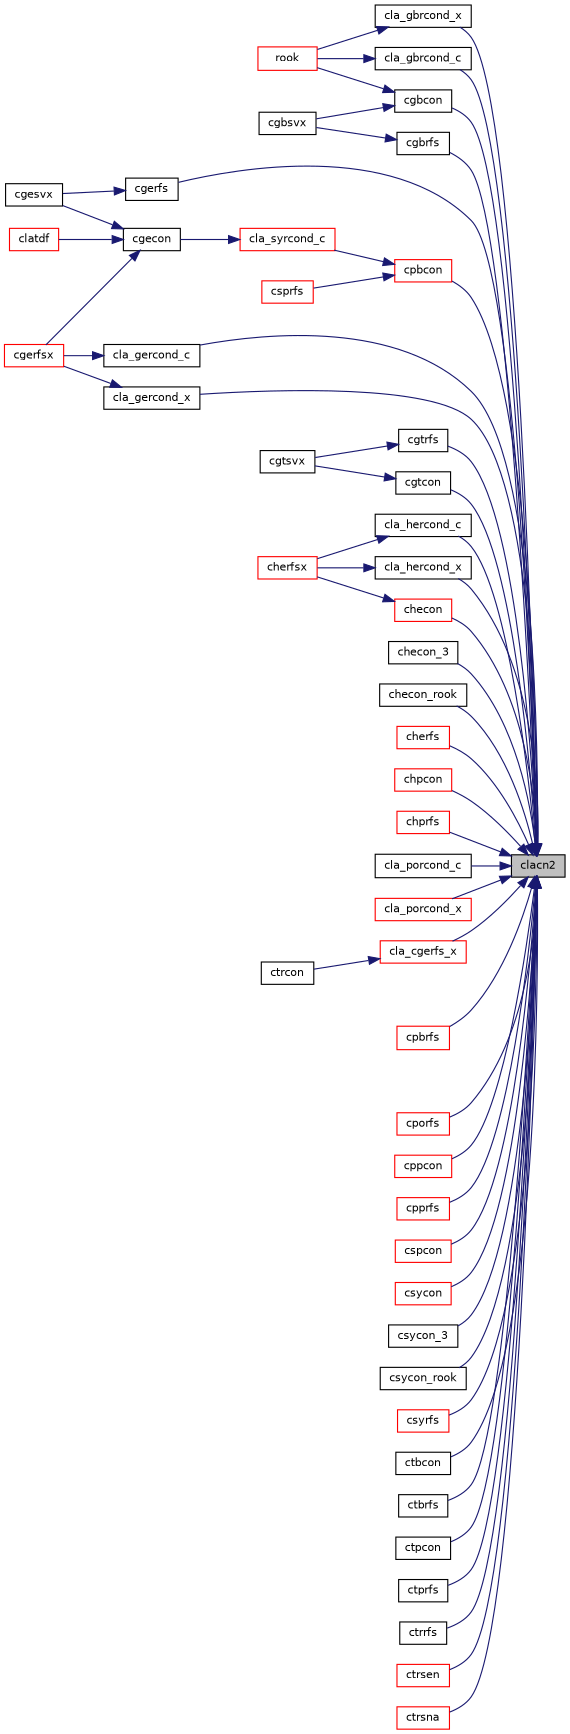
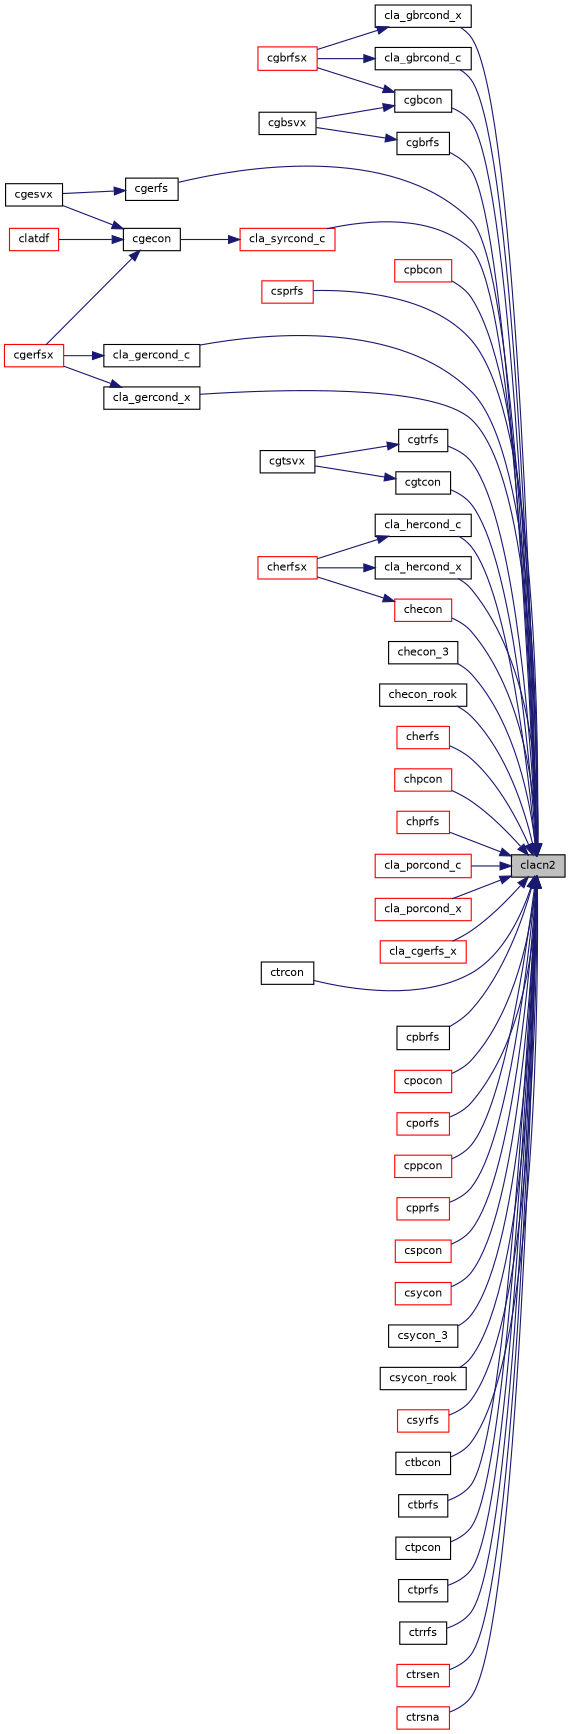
node "rook": label "rook" -> "cgbrfsx"
edge "cla_syrcond_c" -> "cpbcon": now "cla_syrcond_c" -> "clacn2"
edge "csprfs" -> "cpbcon": now "csprfs" -> "clacn2"
node "cla_porcond_c": color black -> red
edge "ctrcon" -> "cla_cgerfs_x": now "ctrcon" -> "clacn2"
node "cpbrfs": color red -> black
node "cpocon": added
